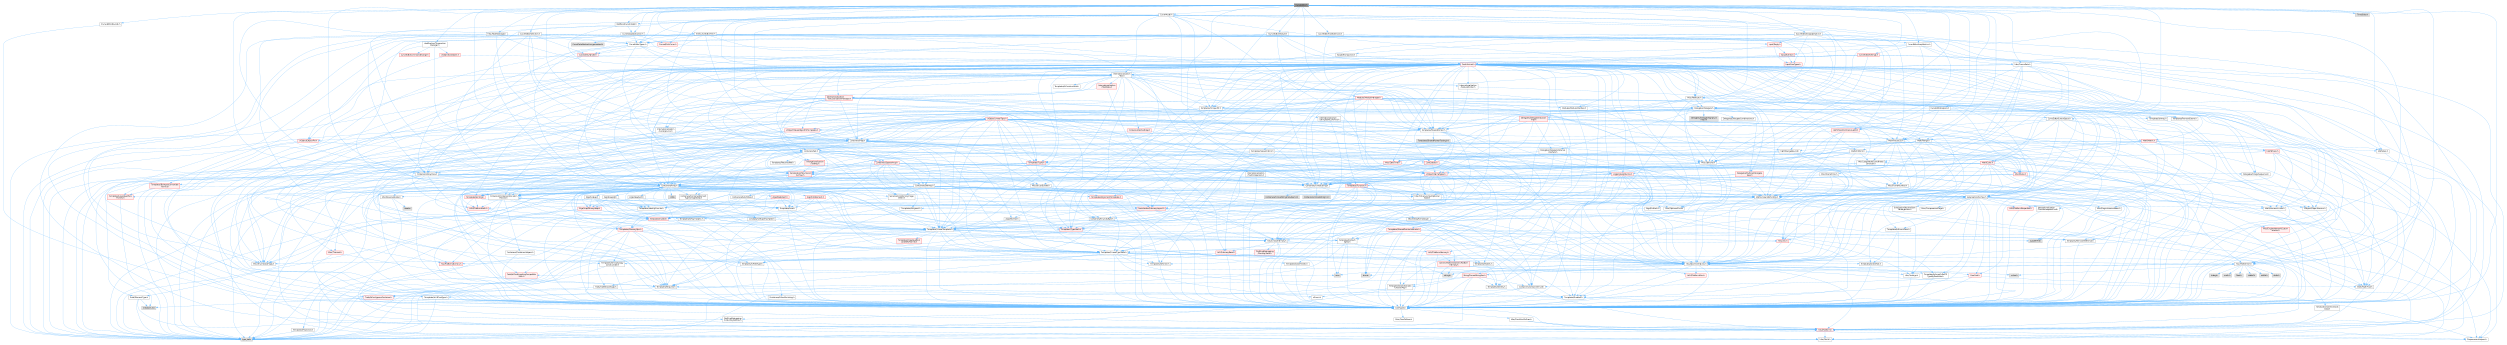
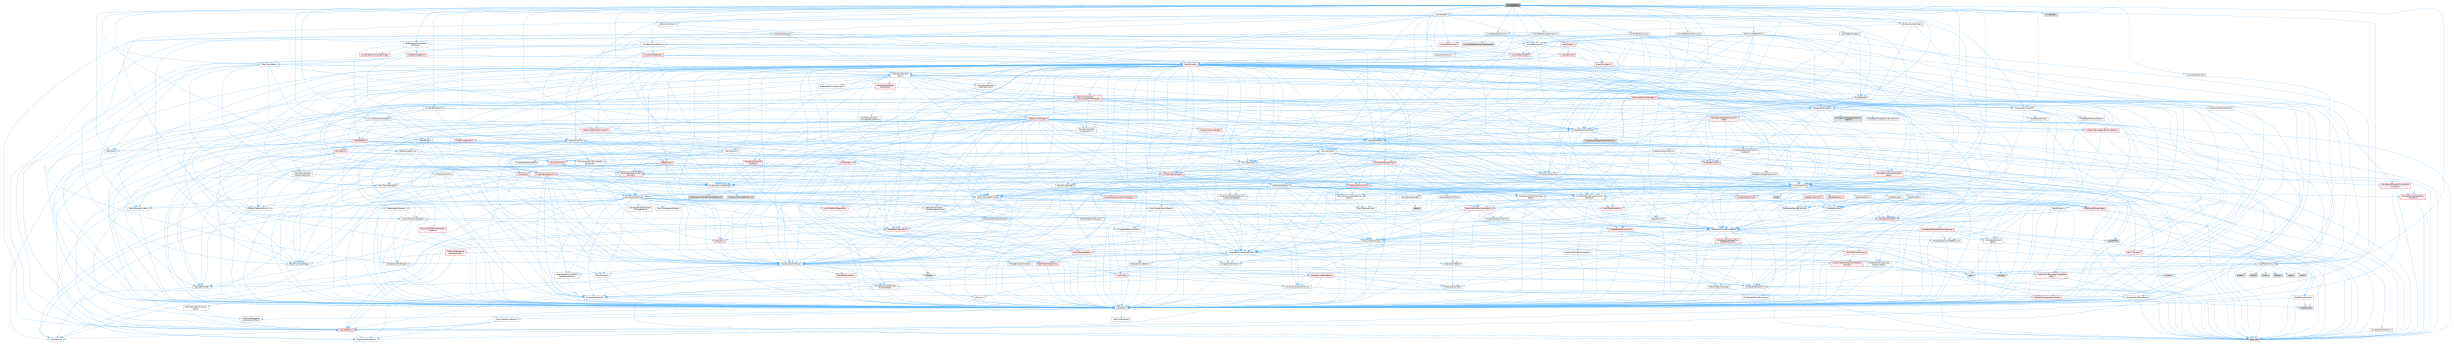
node "EditorUndoClient.h": added
